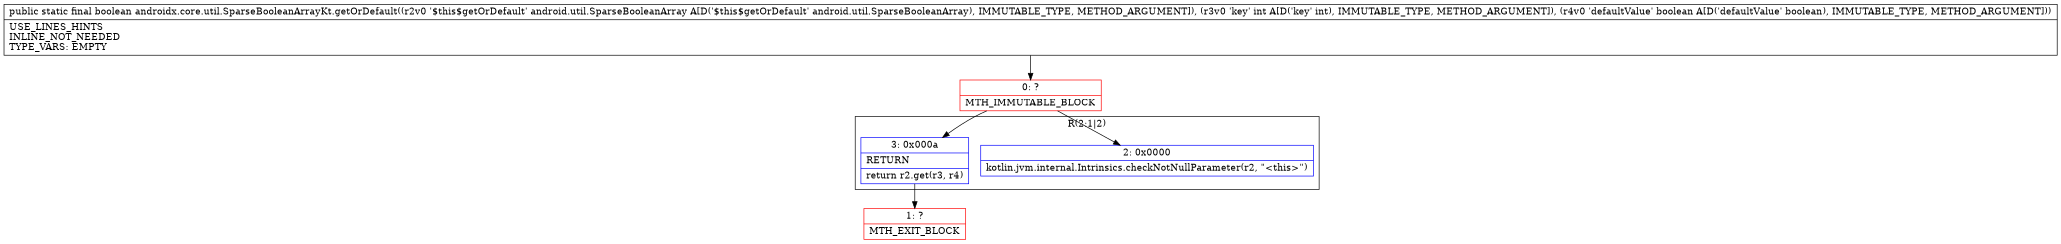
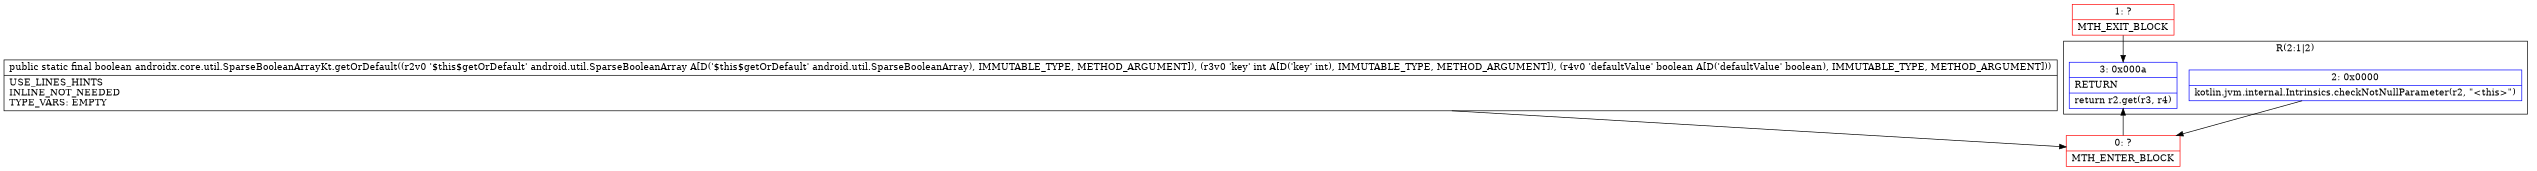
node "0: ?": text "MTH_IMMUTABLE_BLOCK" -> "MTH_ENTER_BLOCK"
edge "0: ?" -> "2: 0x0000": reversed
edge "3: 0x000a" -> "1: ?": reversed
